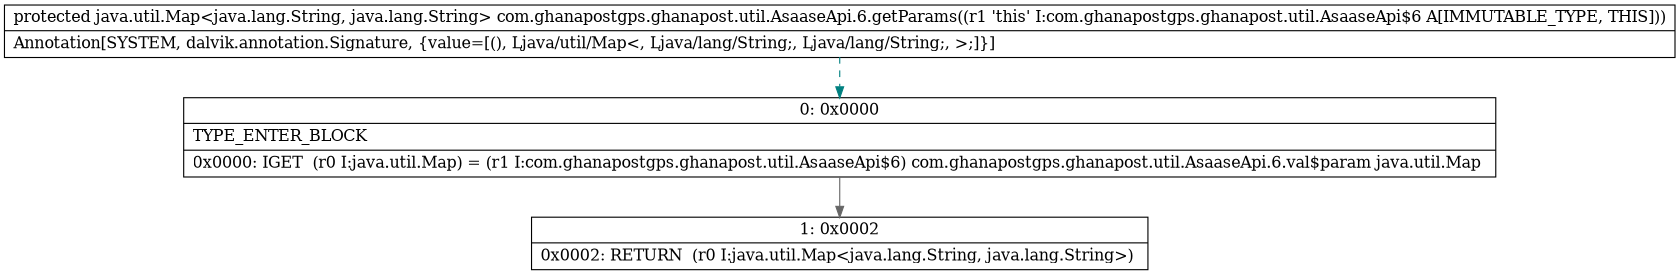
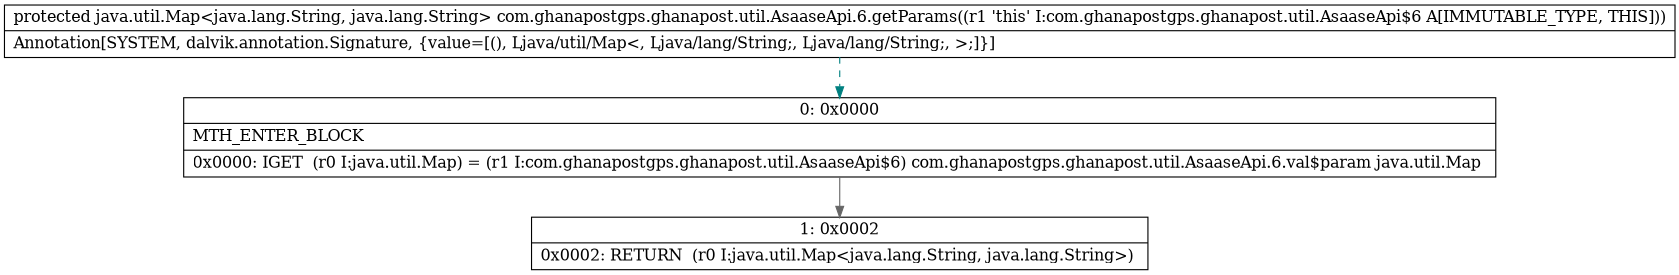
node "0: 0x0000": text "TYPE_ENTER_BLOCK" -> "MTH_ENTER_BLOCK"
